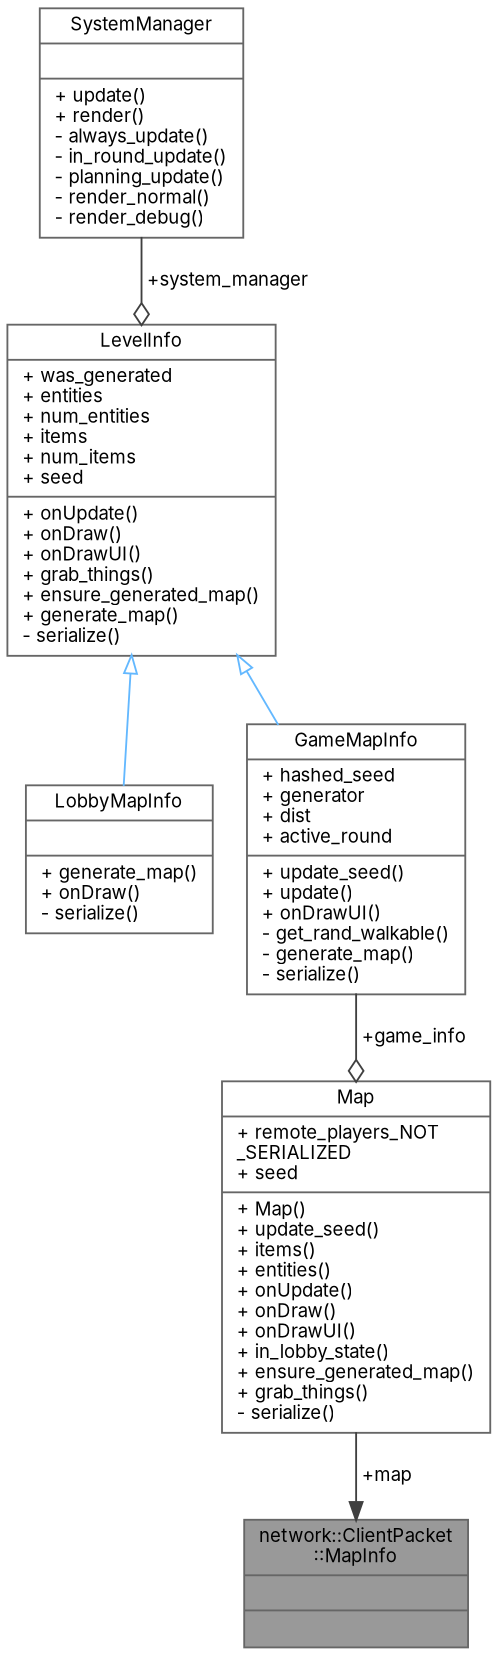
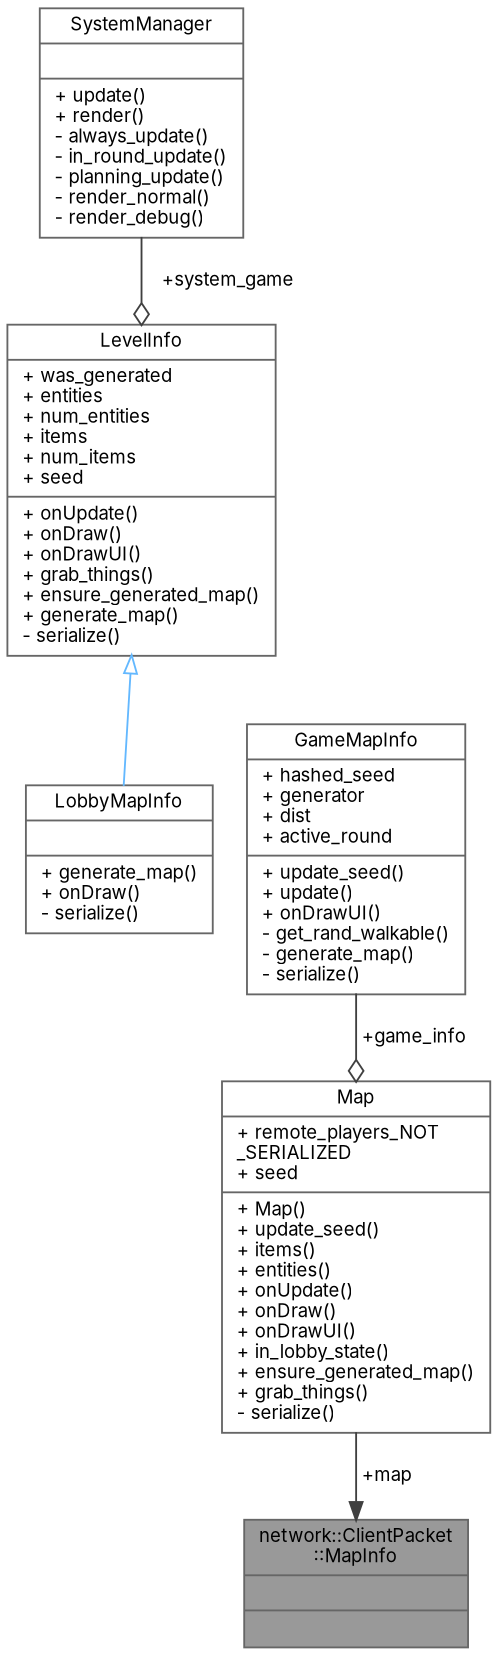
edge "SystemManager" -> "LevelInfo": label " +system_manager" -> " +system_game"
edge "GameMapInfo" -> "LevelInfo": removed
